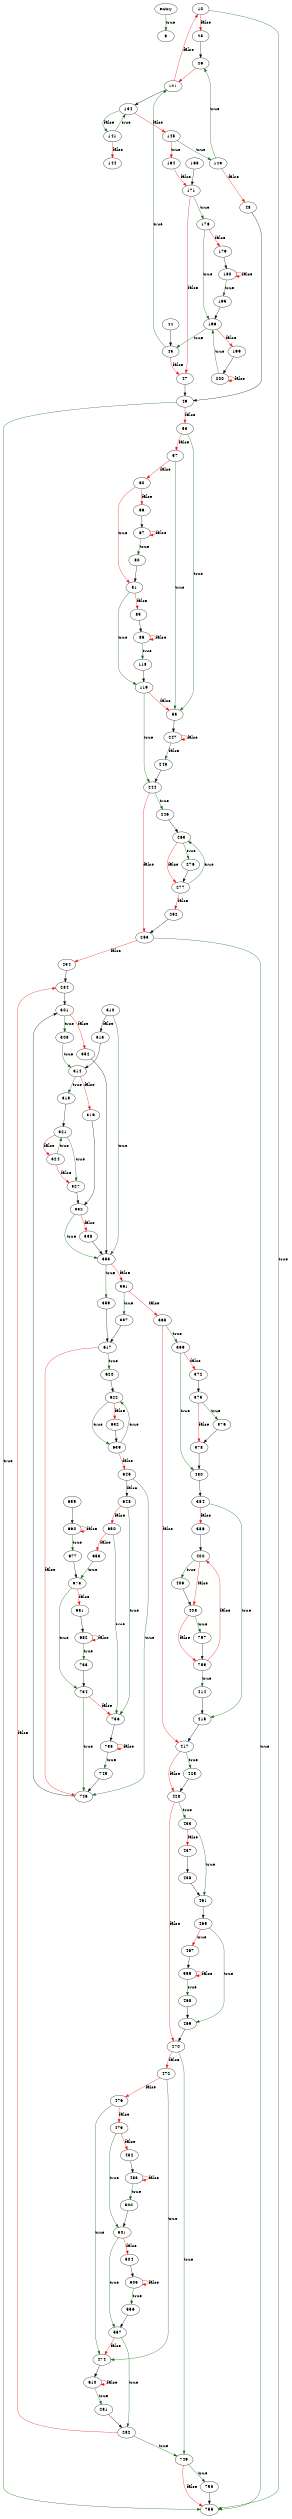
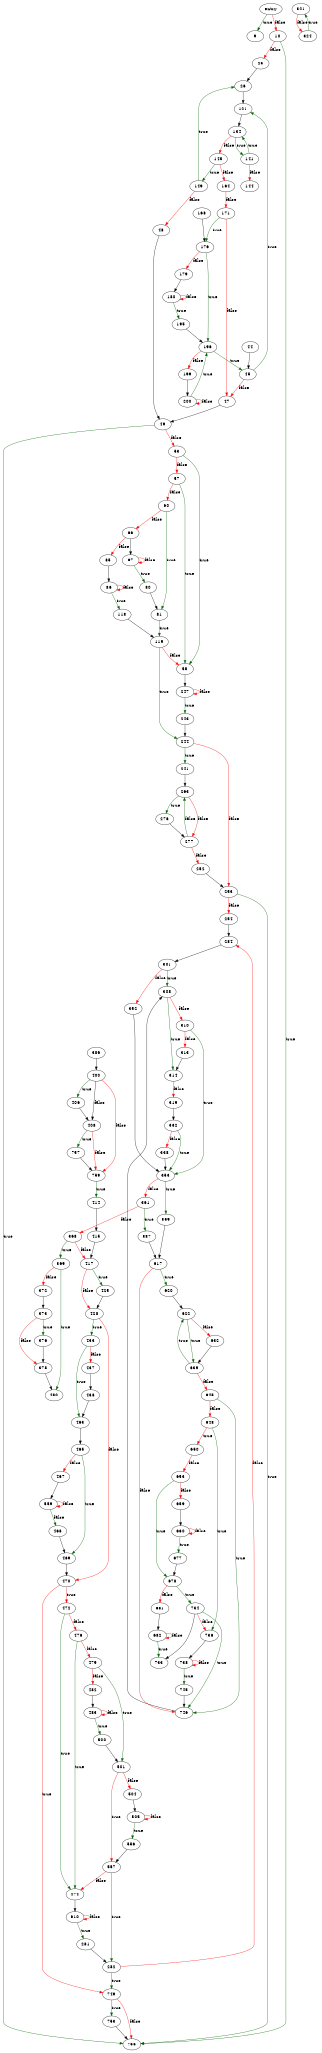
edge "121" -> "10": now "entry" -> "10"
edge "26" -> "121": color red -> black
edge "134" -> "141": label "false" -> "true"
edge "145" -> "164": label "true" -> "false"
edge "168" -> "171": now "168" -> "176"
edge "60" -> "81": color red -> darkgreen
edge "81" -> "85": now "66" -> "85"
edge "247" -> "243": label "false" -> "true"
node "246": label "246" -> "241"
edge "277" -> "263": label "true" -> "false"
edge "308" -> "310": added, label "false"
edge "310" -> "313": color black -> red
node "318": removed
node "327": removed
edge "746" -> "301": now "746" -> "308"
edge "645" -> "648": color black -> red
edge "653" -> "659": added, label "false"
node "384": removed
edge "648" -> "650": label "false" -> "true"
edge "400" -> "408": color red -> black
edge "759" -> "400": reversed
edge "650" -> "736": removed, label "true"
edge "733" -> "734": reversed
node "461": label "461" -> "463"
edge "465" -> "467": label "true" -> "false"
edge "559" -> "468": label "true" -> "false"
edge "470" -> "472": label "false" -> "true"
edge "470" -> "749": color darkgreen -> red
edge "501" -> "557": color darkgreen -> red
